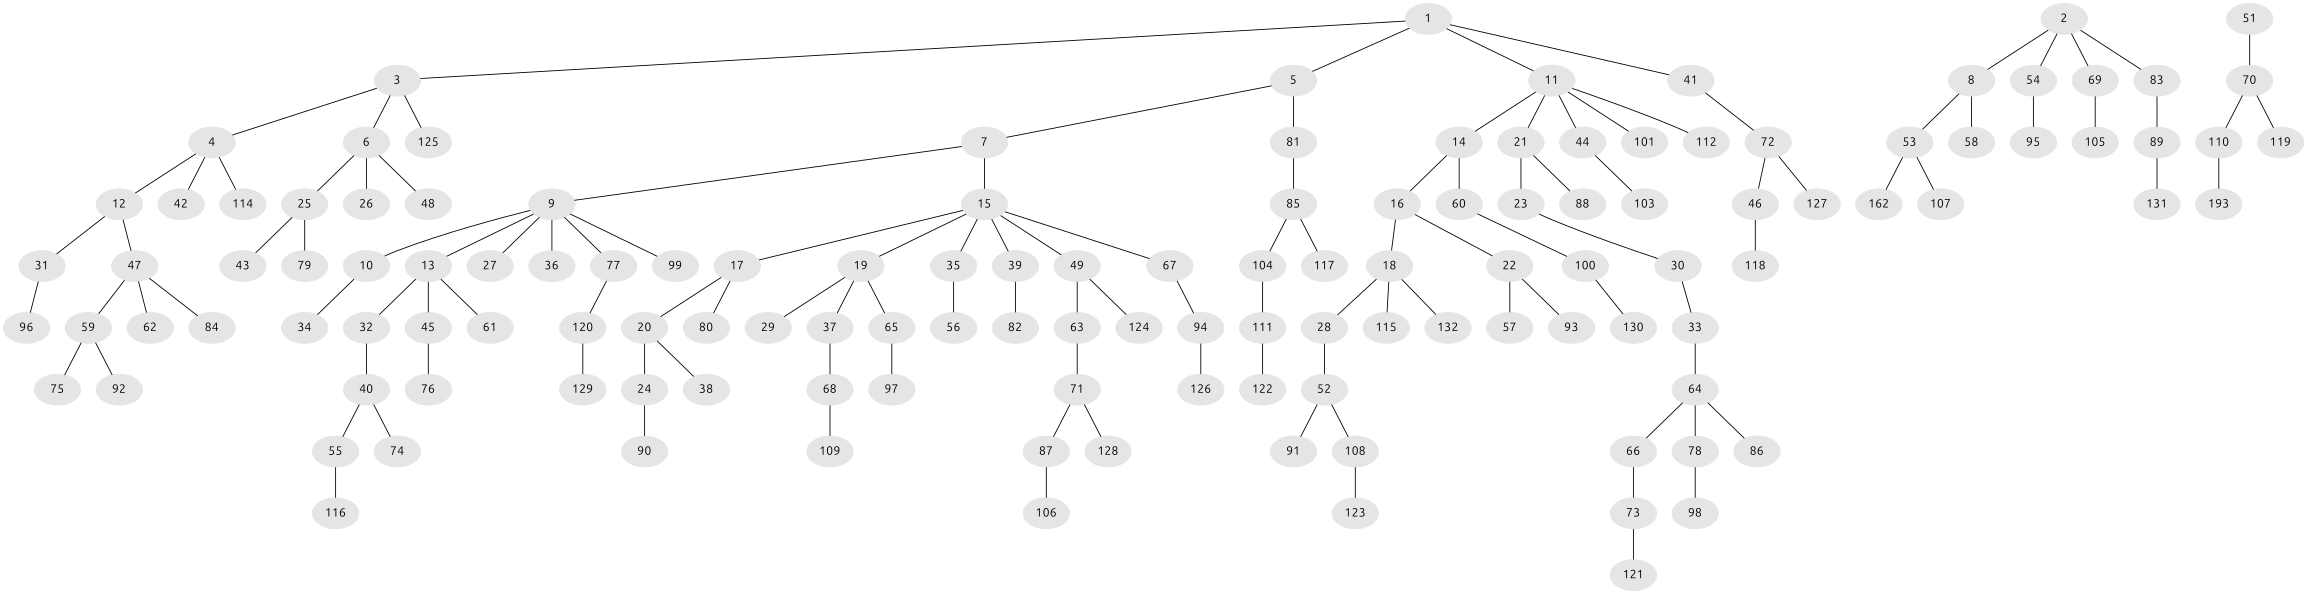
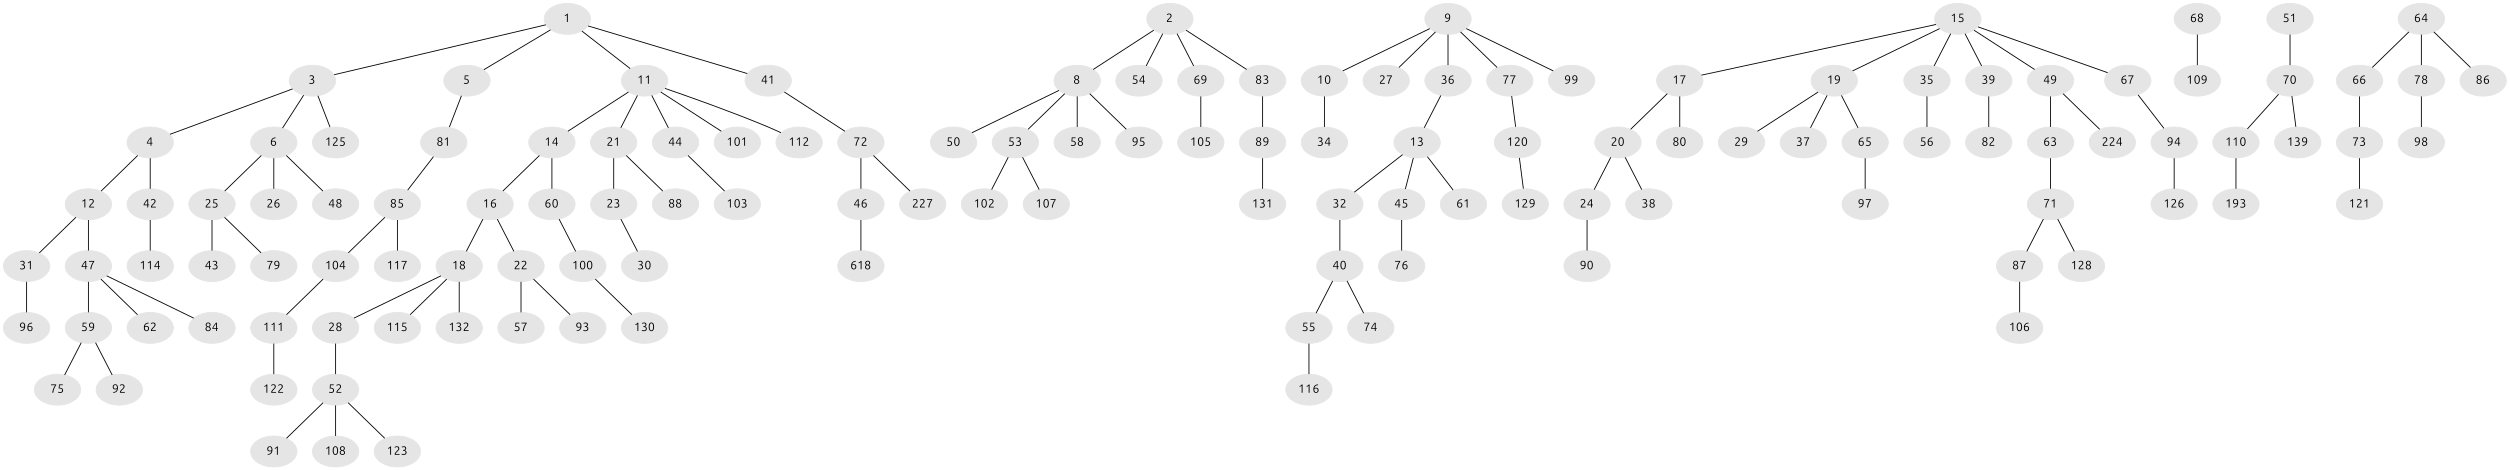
edge "54" -- "95": now "8" -- "95"
node "50": added
node "7": removed
node "119": label "119" -> "139"
edge "4" -- "114": now "42" -- "114"
node "127": label "127" -> "227"
node "162": label "162" -> "102"
edge "9" -- "13": now "36" -- "13"
node "118": label "118" -> "618"
node "124": label "124" -> "224"
node "33": removed
edge "37" -- "68": removed
edge "108" -- "123": now "52" -- "123"
